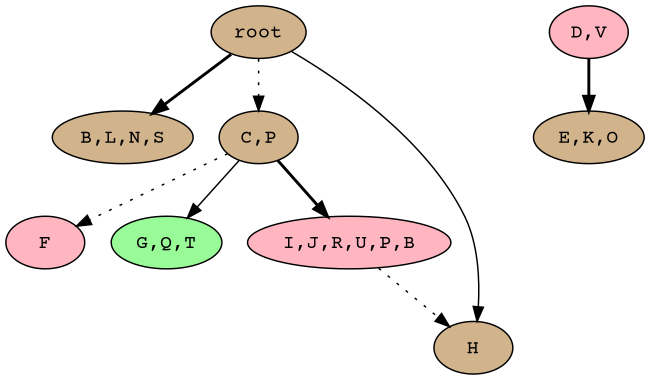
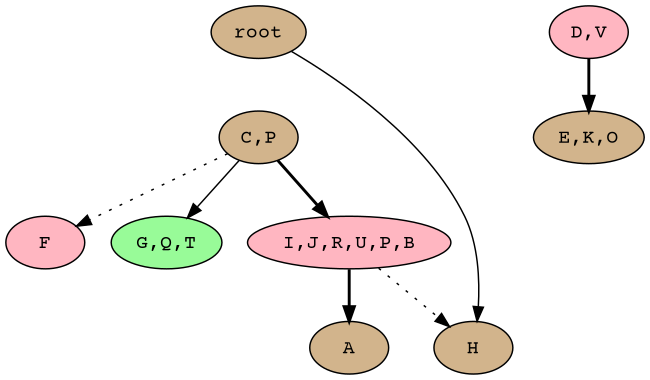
edge "root" -> "C,P": removed
node "B,L,N,S": removed
node "A": added
